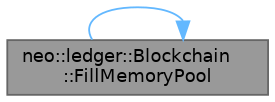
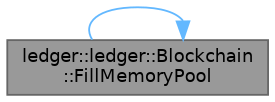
node "neo::ledger::Blockchain ::FillMemoryPool": label "neo::ledger::Blockchain ::FillMemoryPool" -> "ledger::ledger::Blockchain ::FillMemoryPool"
